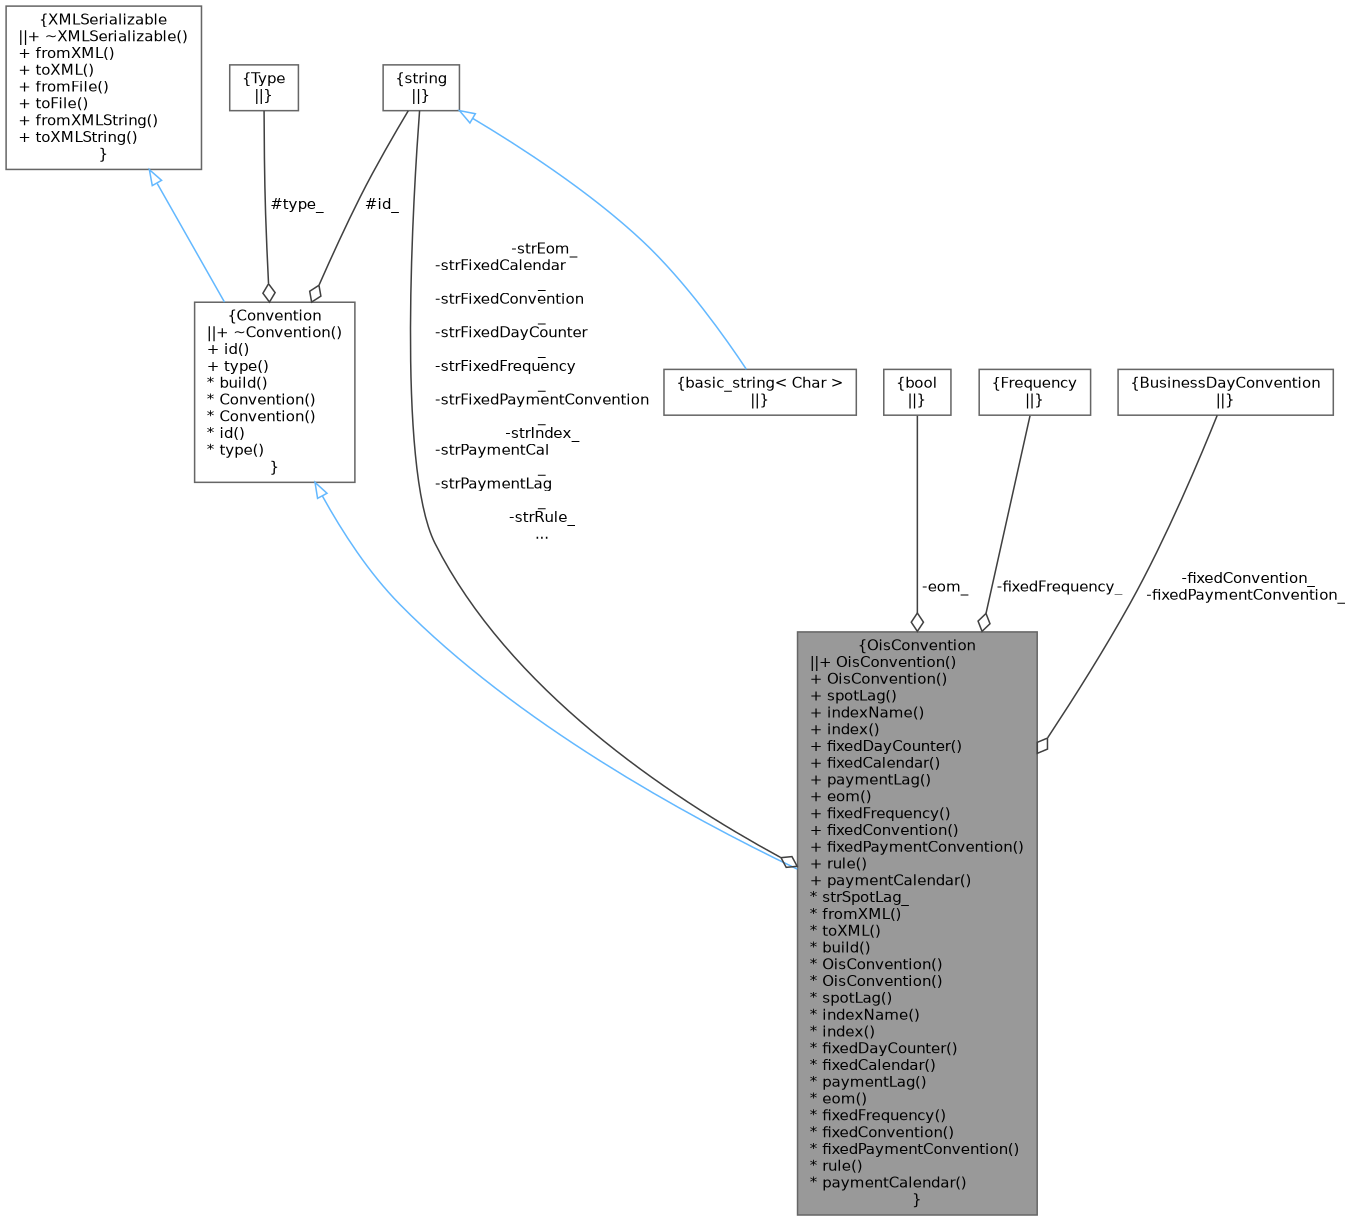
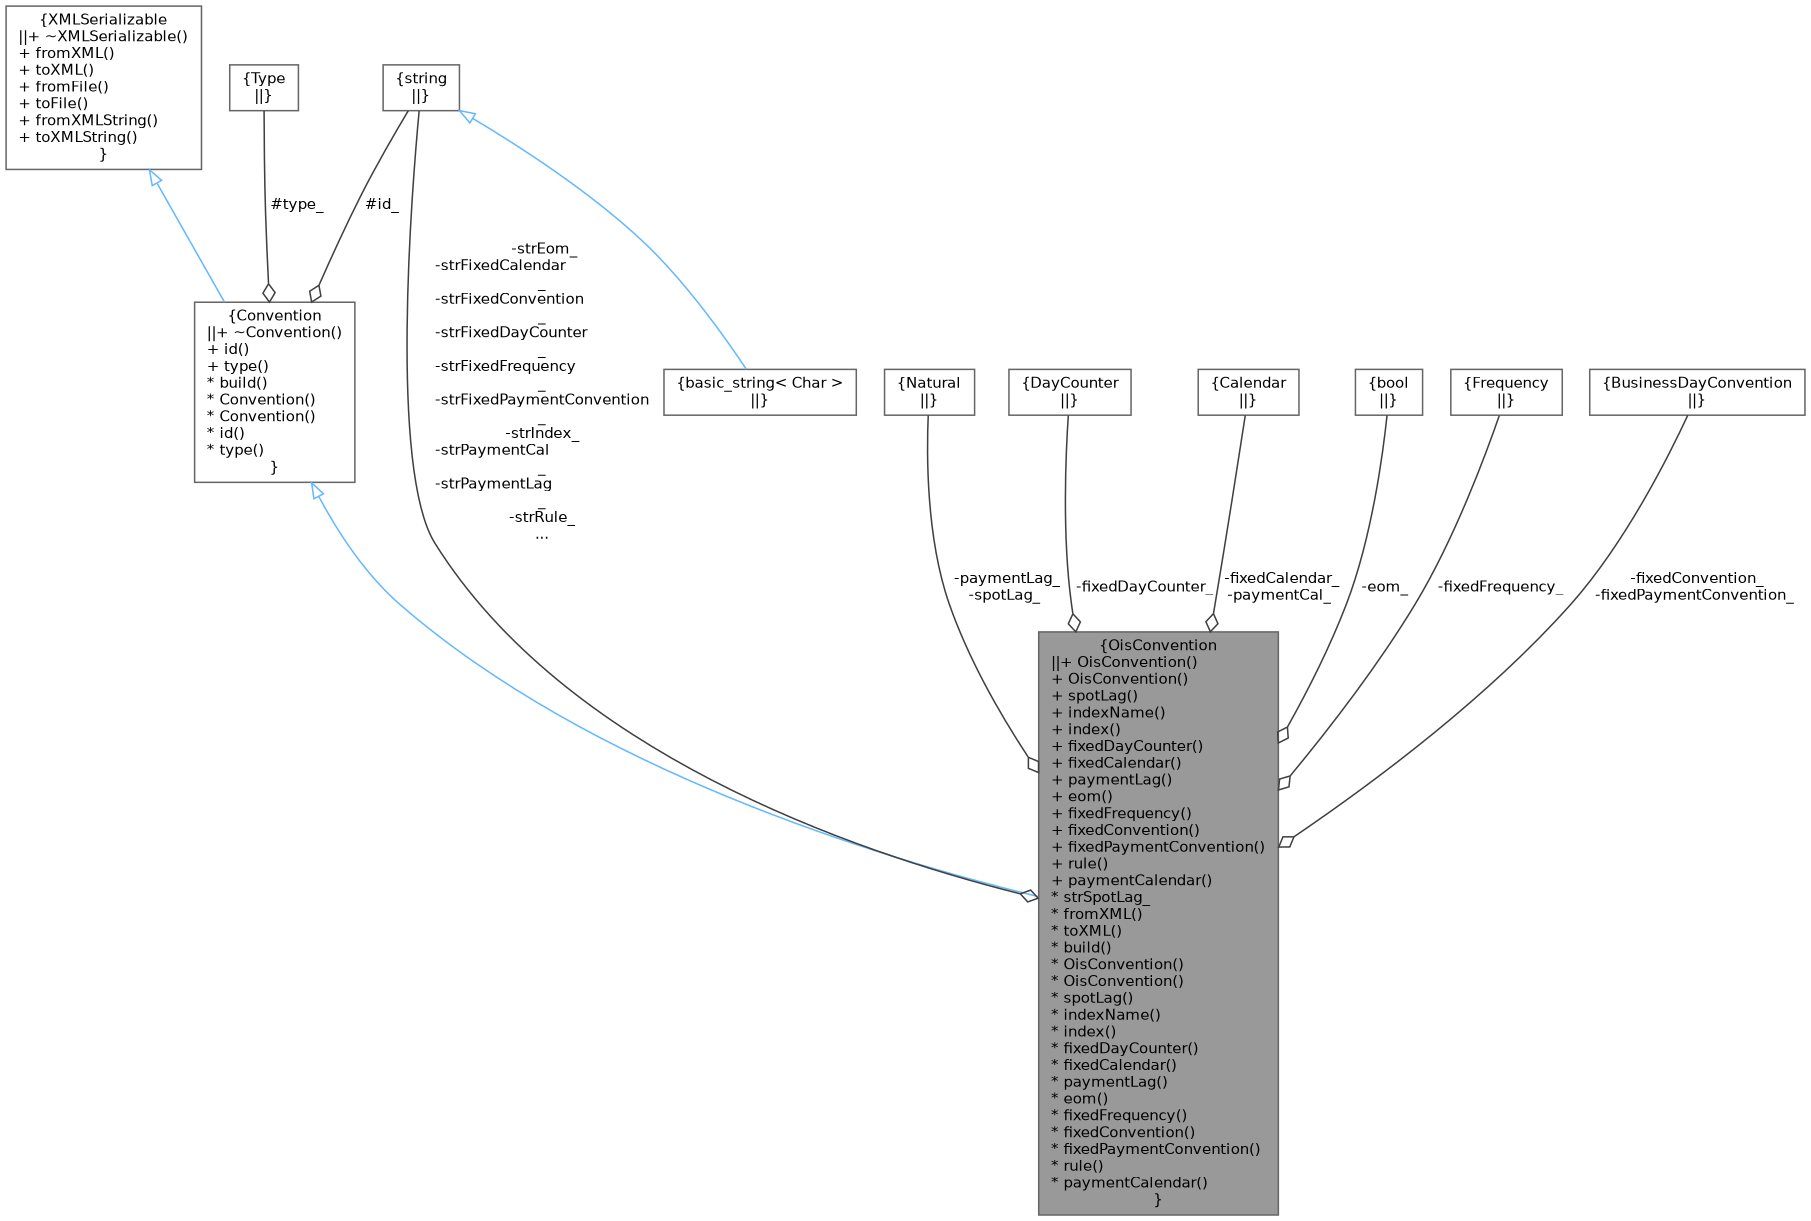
node "{Natural ||}": added
node "{DayCounter ||}": added
node "{Calendar ||}": added
